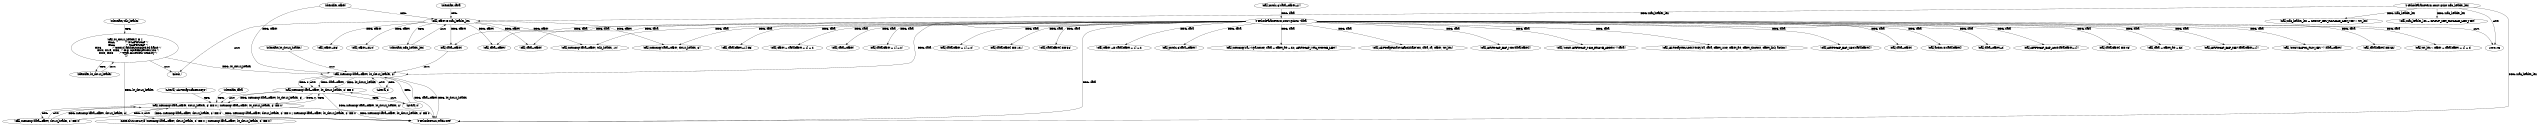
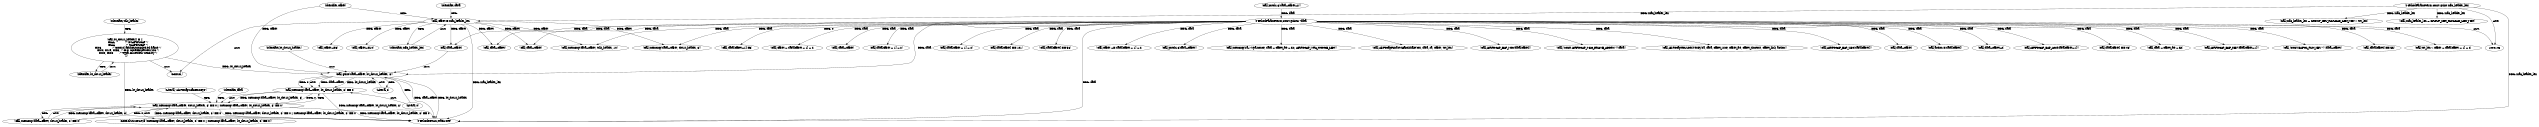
edge "(MethodParameterIn,const guint8 *data)" -> "(Call,data[offset+1]!=3)": label "DDG: data" -> "DDG: 0"
node "(Block,)": label "(Block,)" -> "(Control,)"
node "(Call,memcmp(data+offset, bt_dot1x_header, 8))": label "(Call,memcmp(data+offset, bt_dot1x_header, 8))" -> "(Call,guint(data+offset, bt_dot1x_header, 8))"
edge "(Call,offset = mac_header_len)" -> "(MethodReturn,static INT)": added, label "DDG: mac_header_len"
edge "(Call,memcmp(data+offset, bt_dot1x_header, 8) == 0)" -> "(Literal,0)": removed, label "CFG:"
